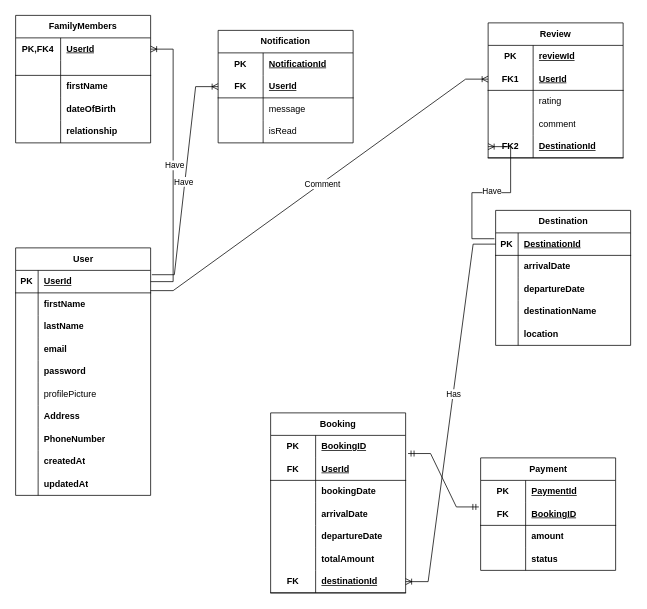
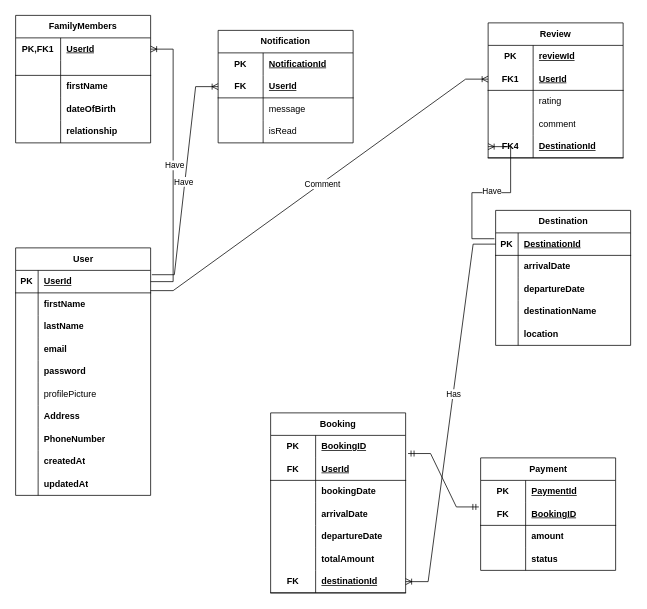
node "PK,FK4": label "PK,FK4" -> "PK,FK1"
node "FK2": label "FK2" -> "FK4"
